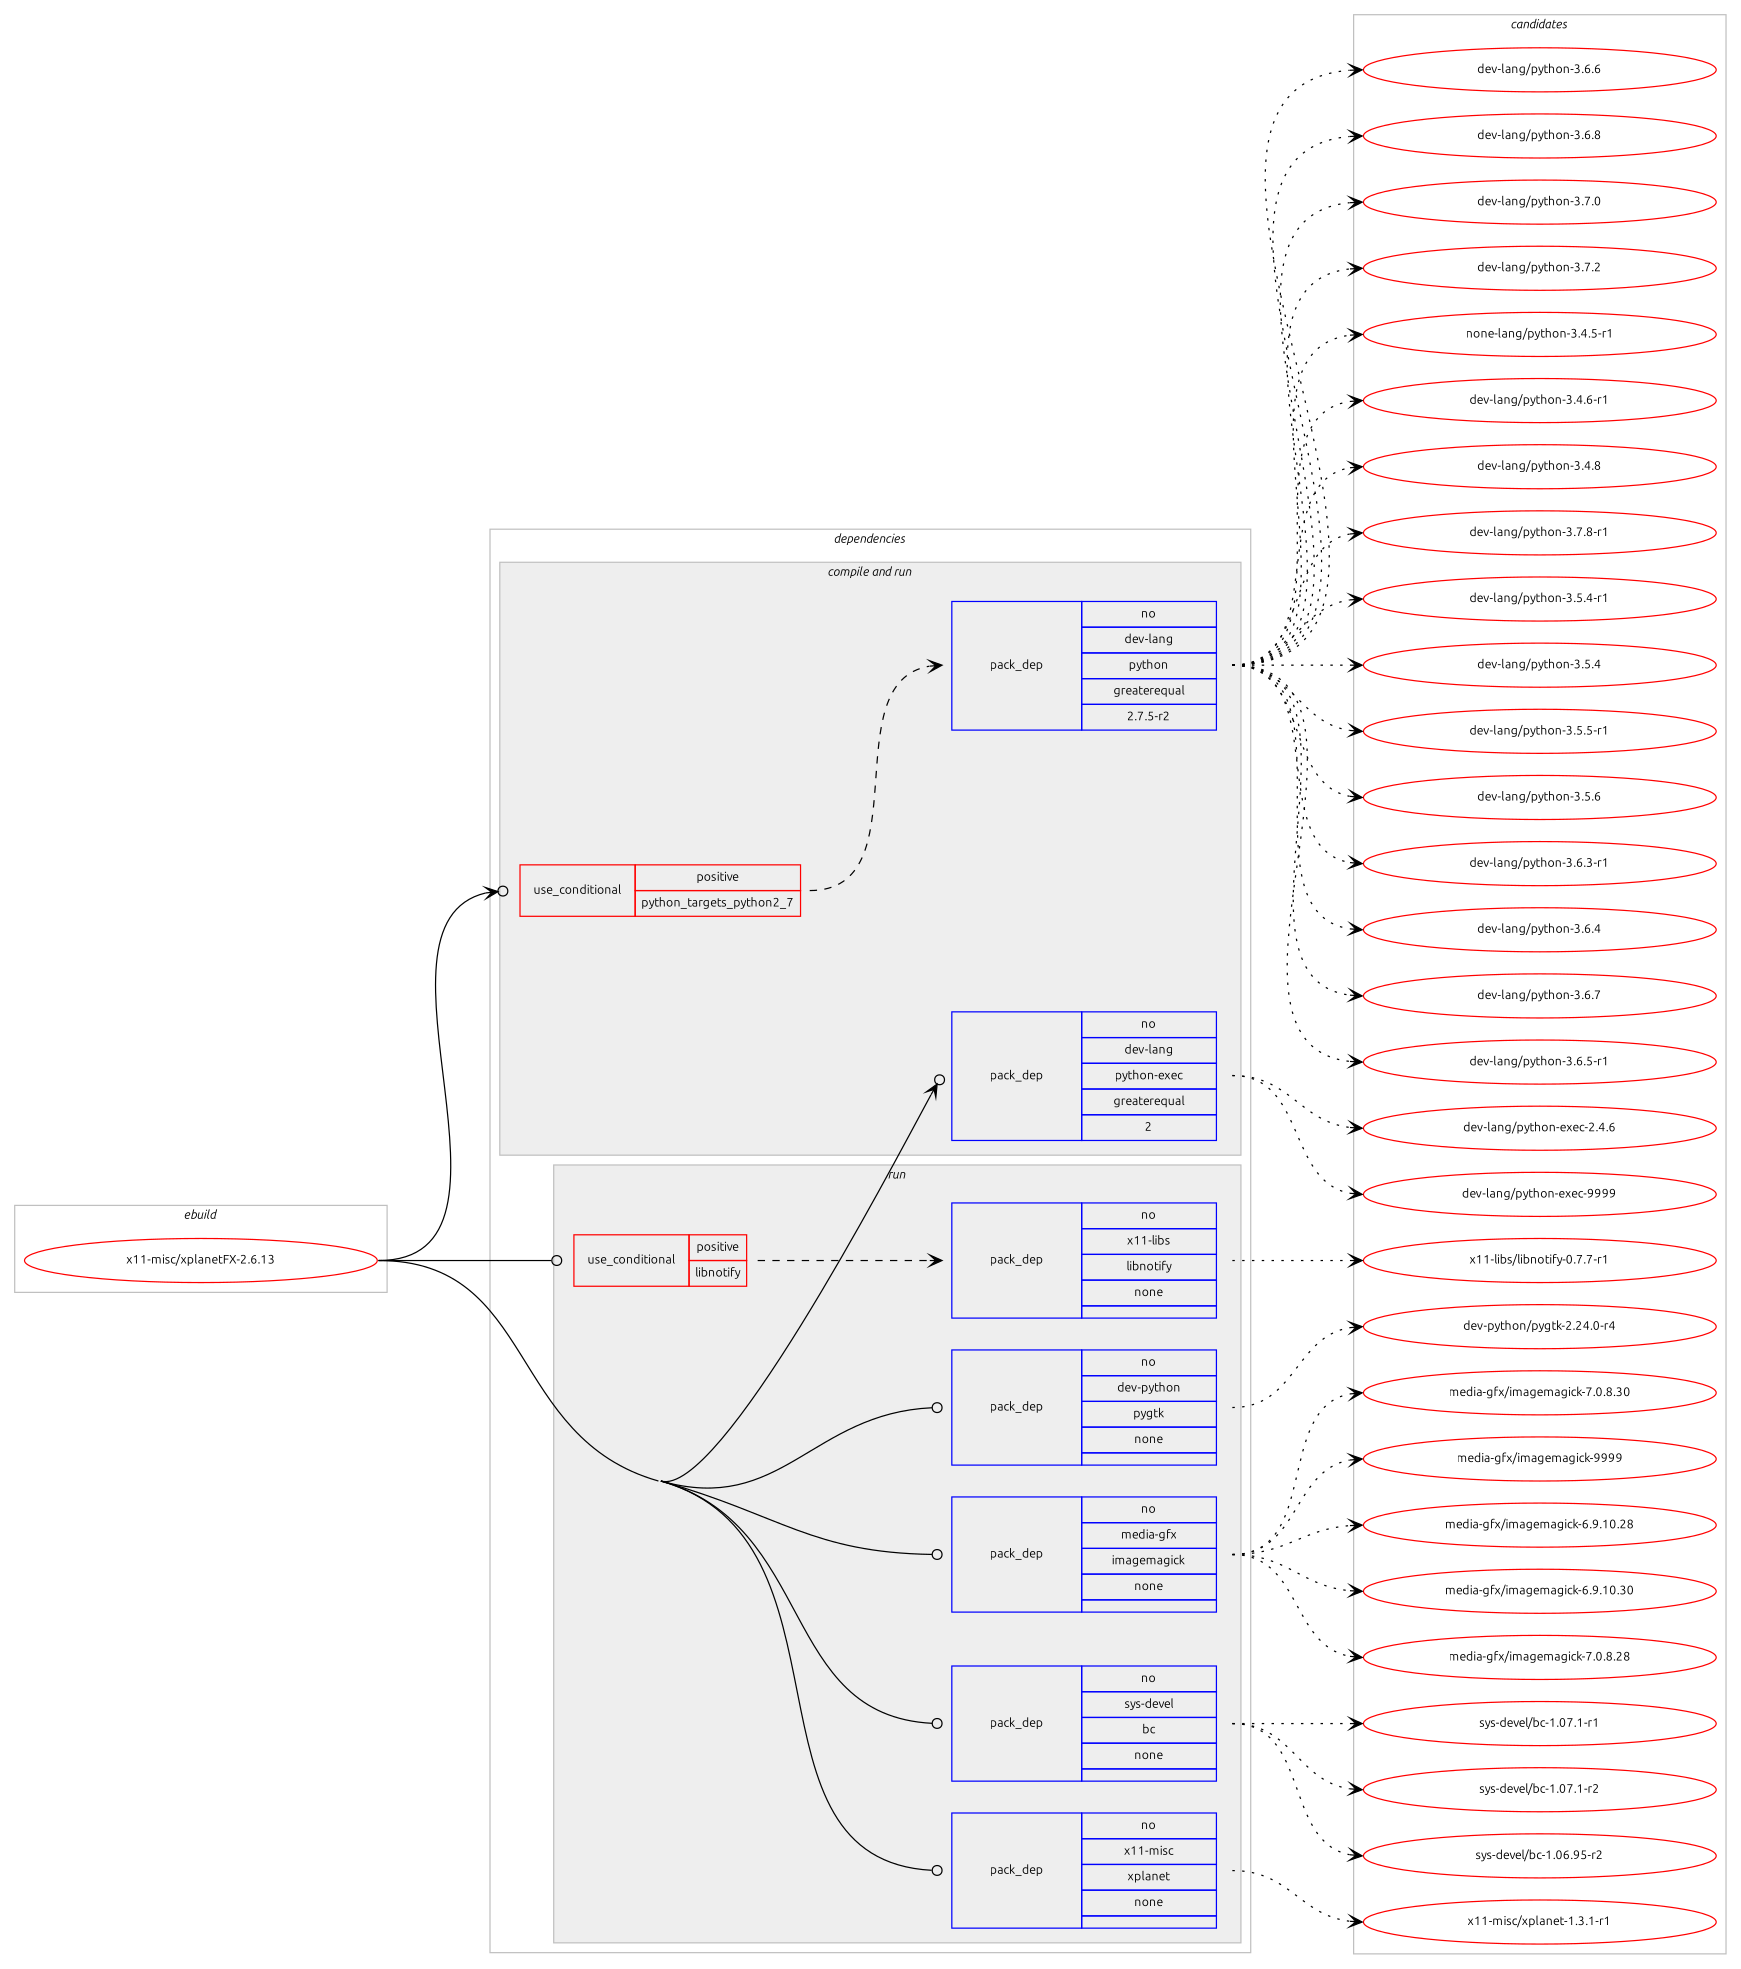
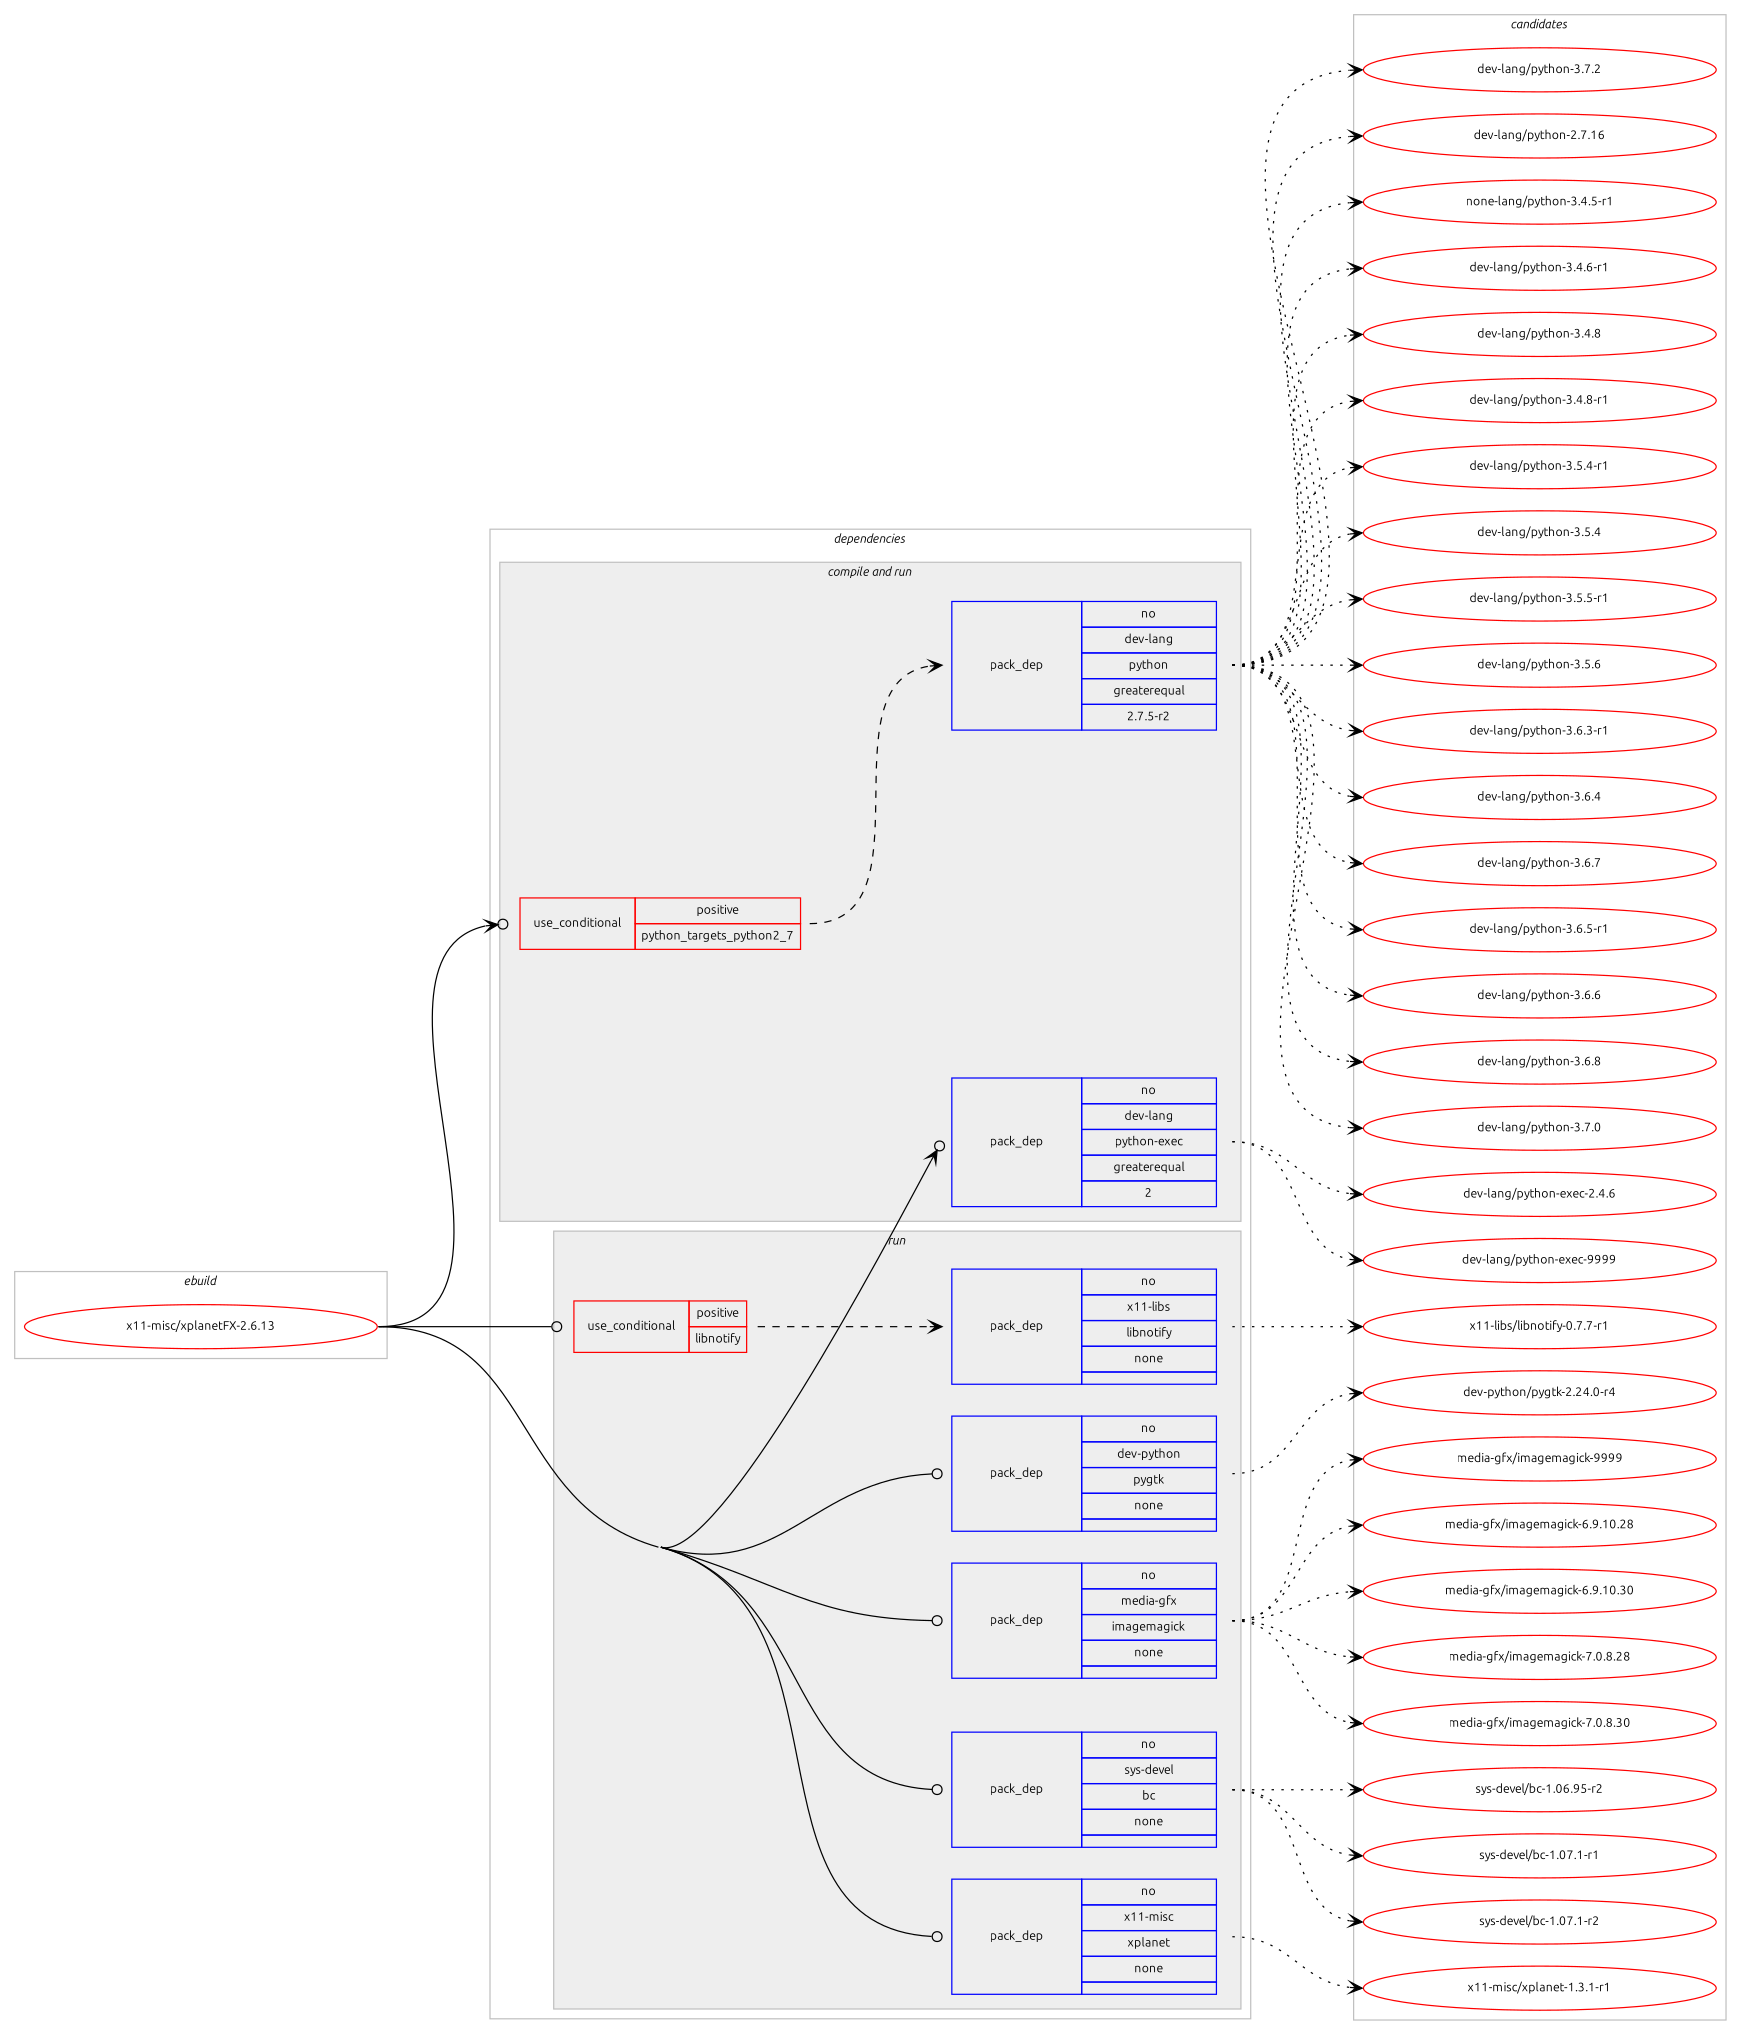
node "dev-lang/python-2.7.16": added
node "dev-lang/python-3.7.8-r1": label "dev-lang/python-3.7.8-r1" -> "dev-lang/python-3.4.8-r1"
